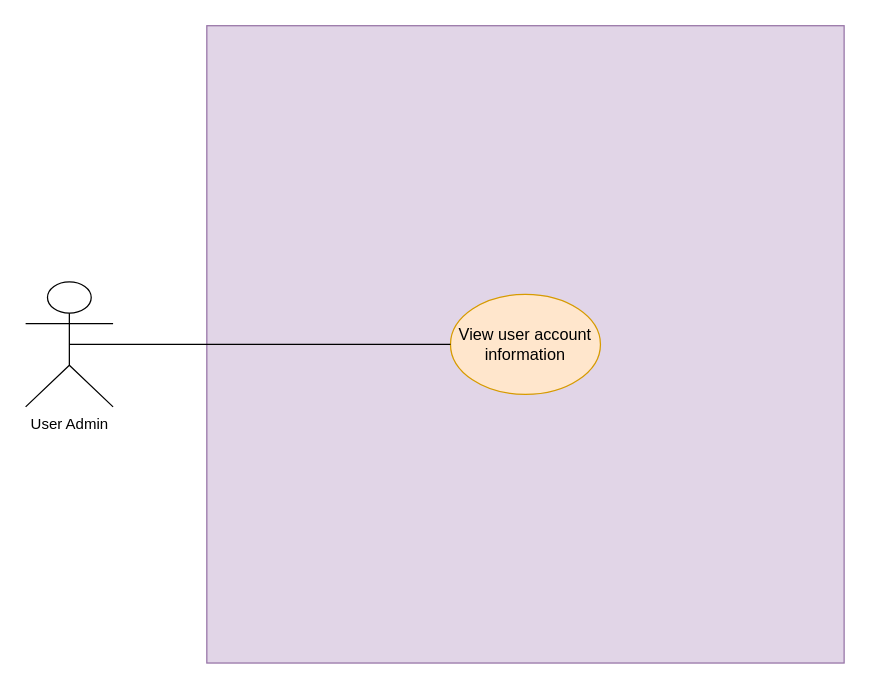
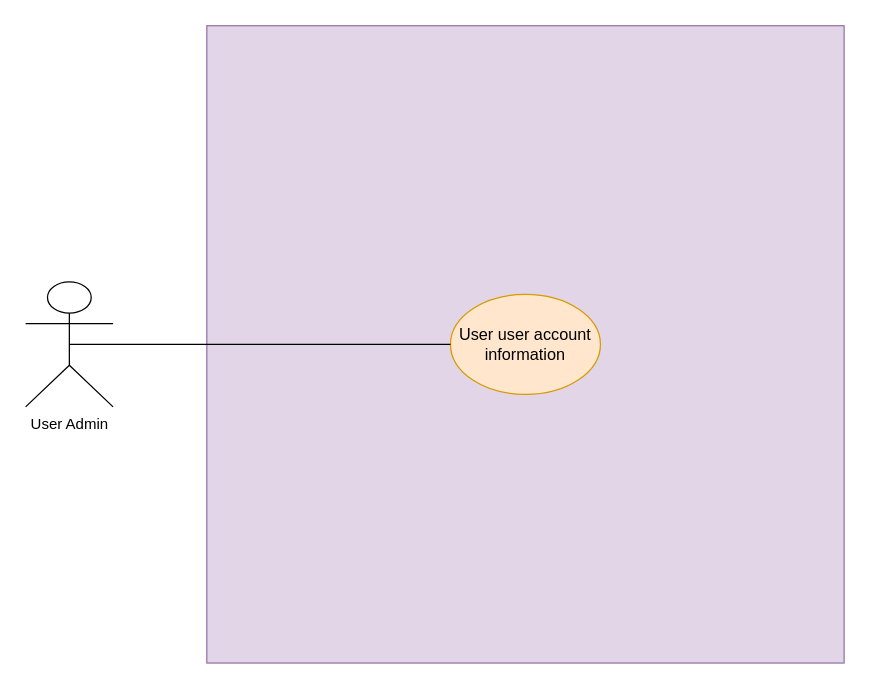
node "View user account information": label "View user account information" -> "User user account information"
